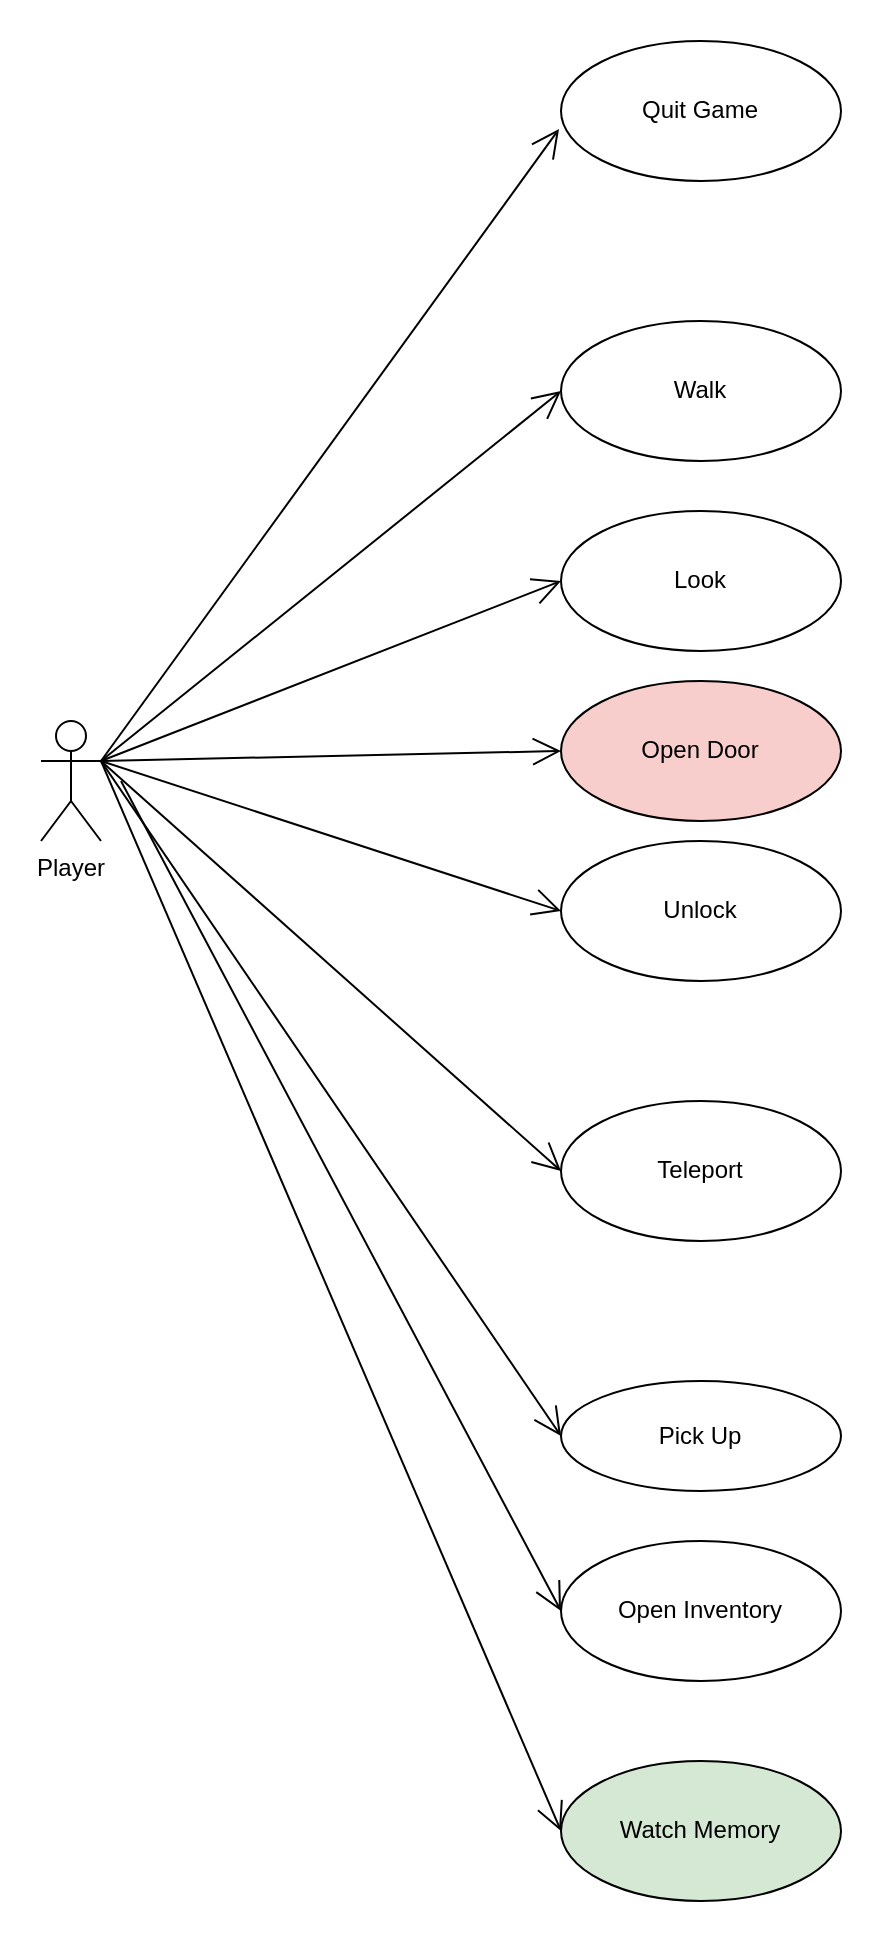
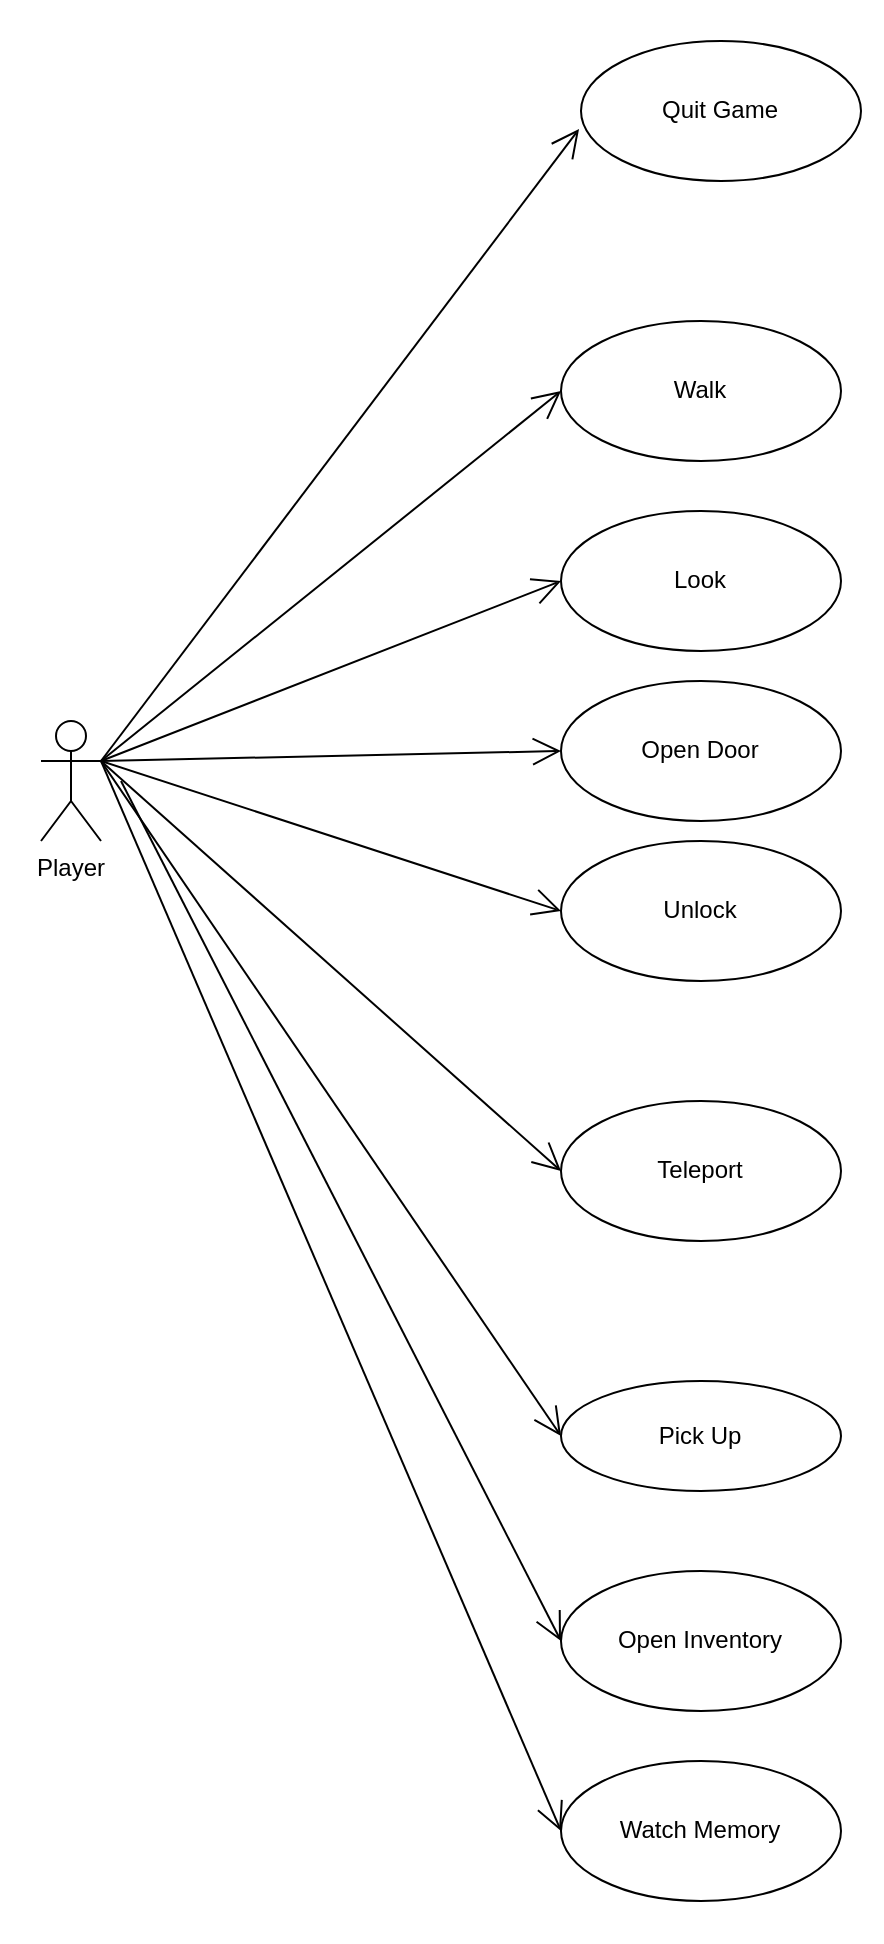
node "Quit Game": moved (701, 111) -> (721, 111)
node "Open Door": fillcolor #f8cecc -> #ffffff
node "Open Inventory": moved (701, 1611) -> (701, 1641)
node "Watch Memory": fillcolor #d5e8d4 -> #ffffff
